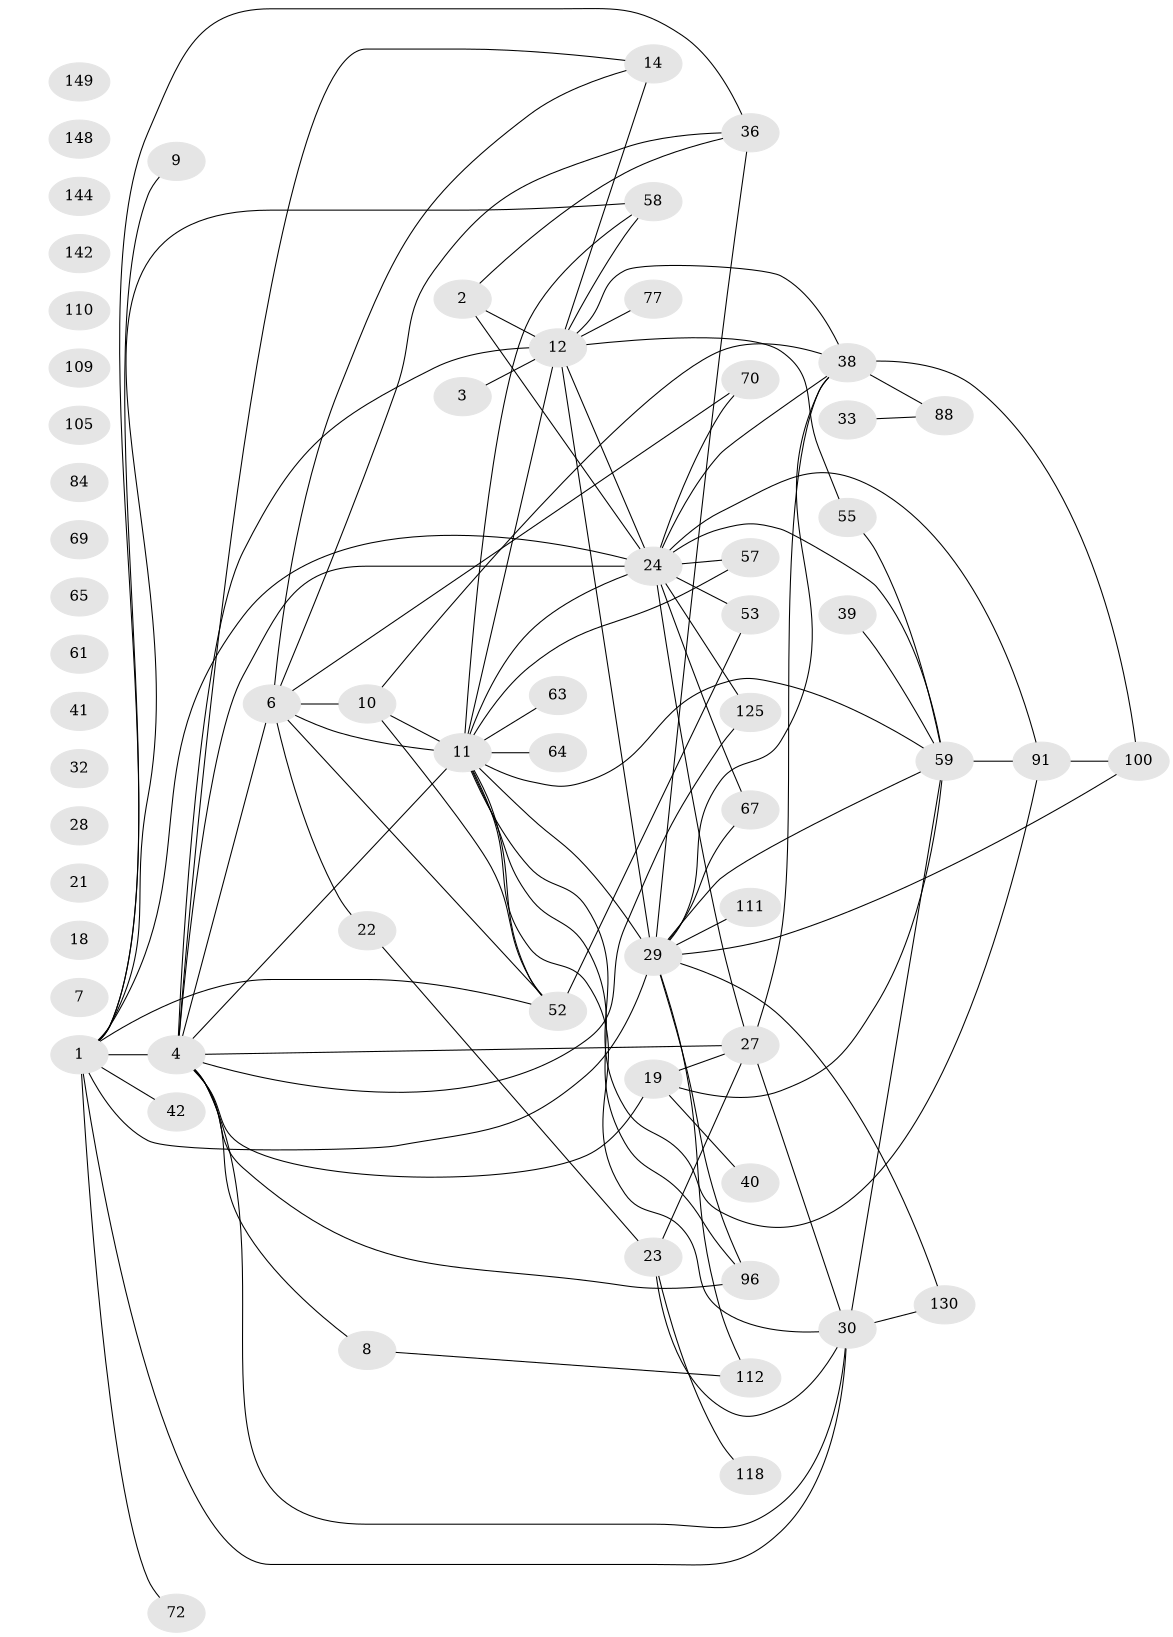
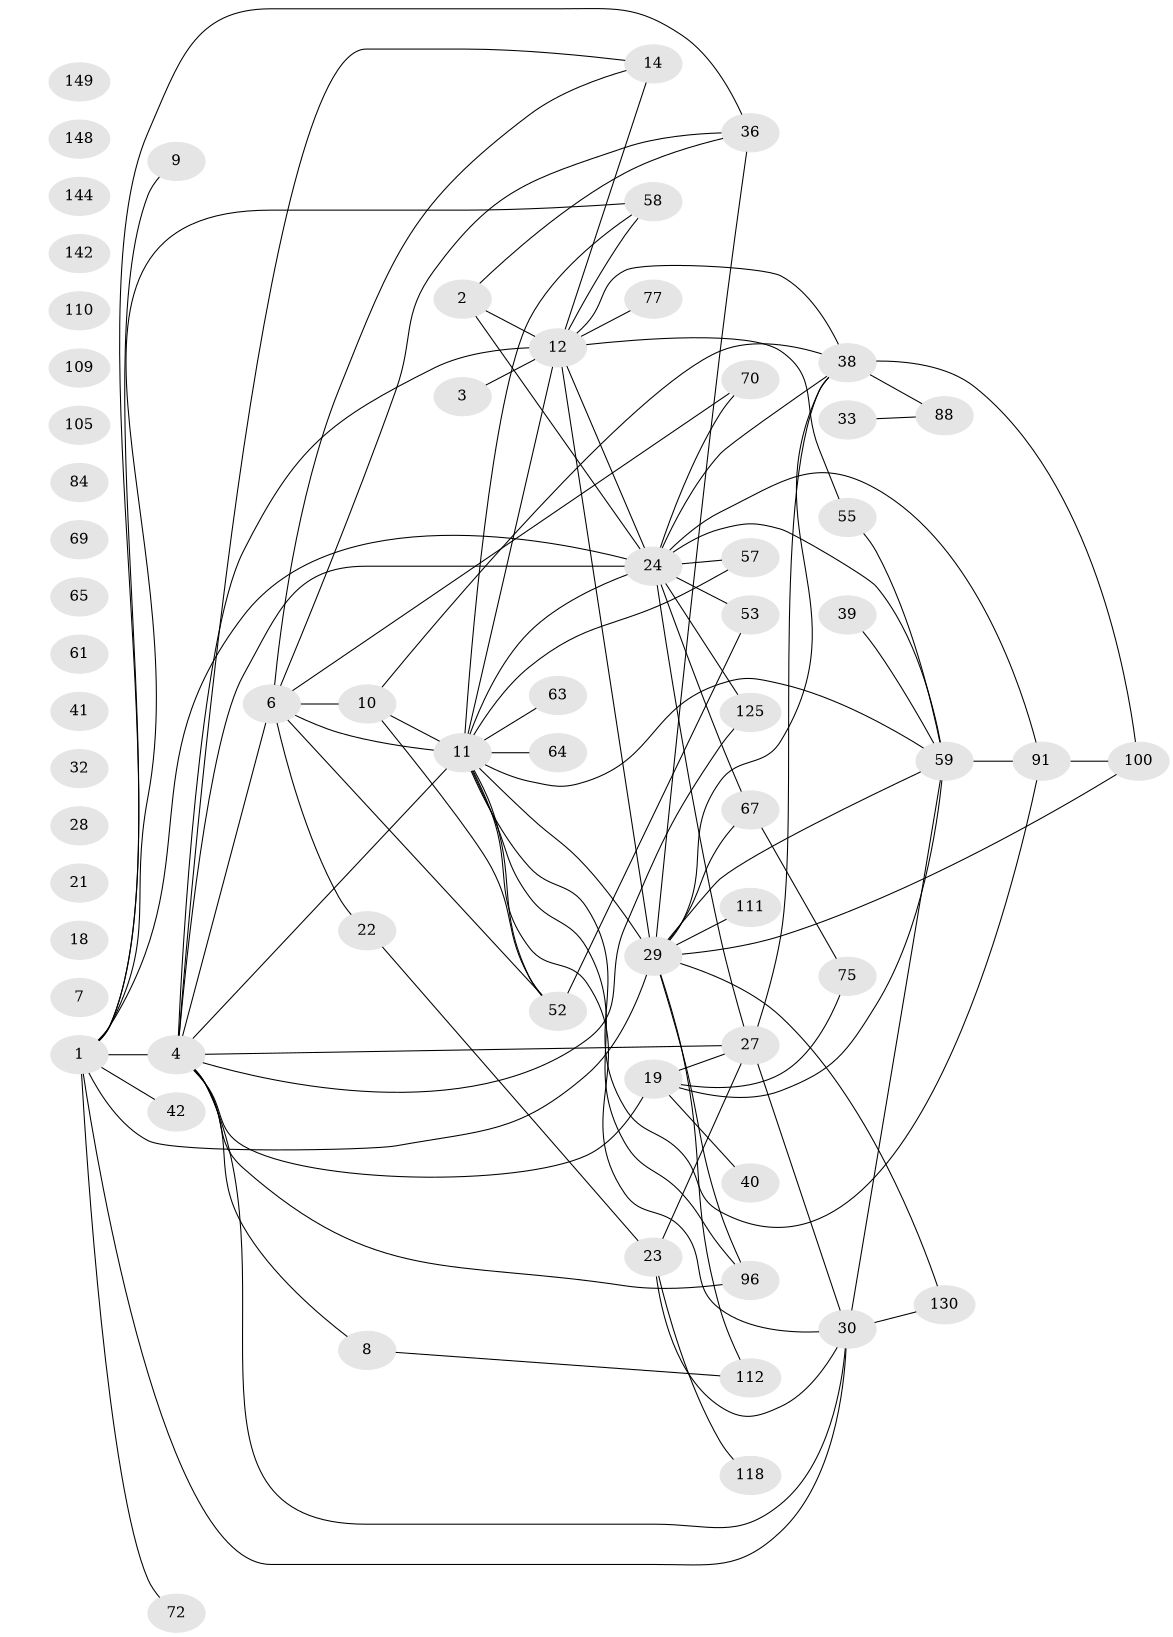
node "75": added
edge "52" -- "1": removed
